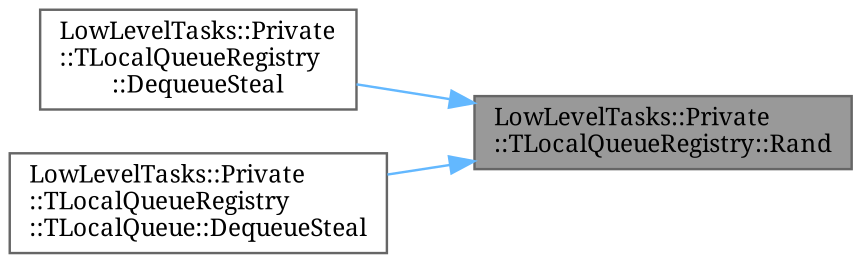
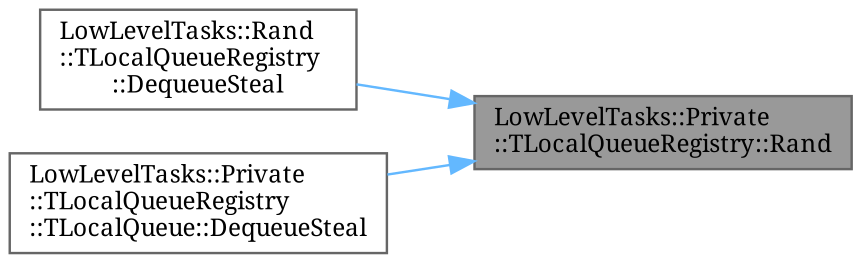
node "LowLevelTasks::Private ::TLocalQueueRegistry ::DequeueSteal": label "LowLevelTasks::Private ::TLocalQueueRegistry ::DequeueSteal" -> "LowLevelTasks::Rand ::TLocalQueueRegistry ::DequeueSteal"
